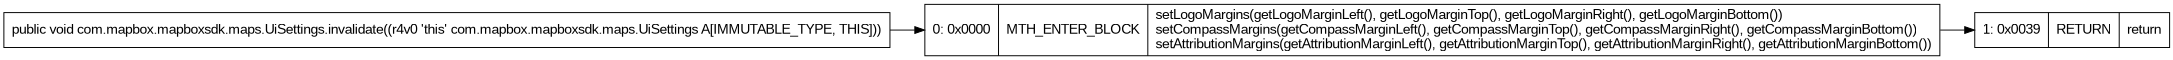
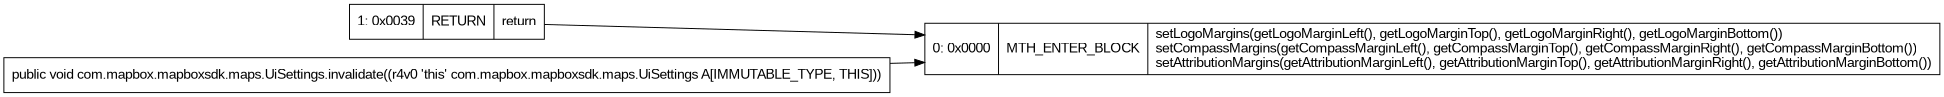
edge "0: 0x0000" -> "1: 0x0039": reversed
